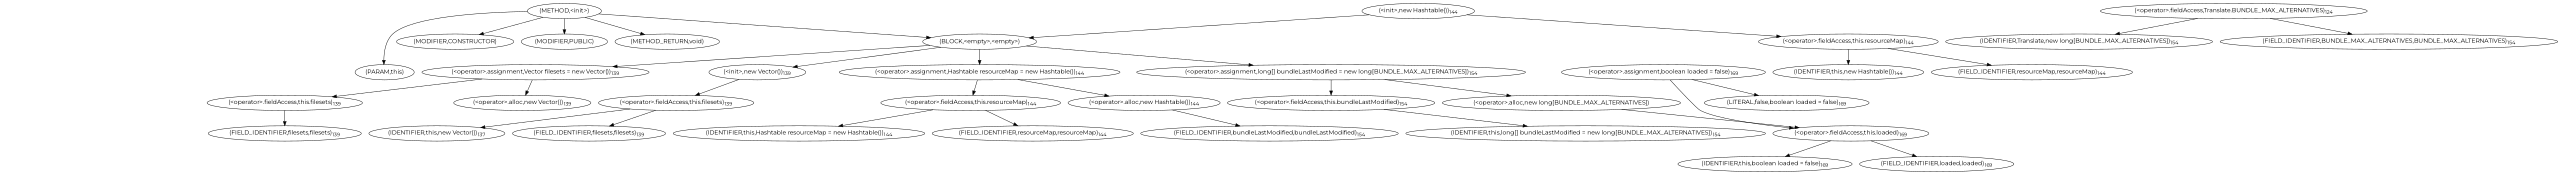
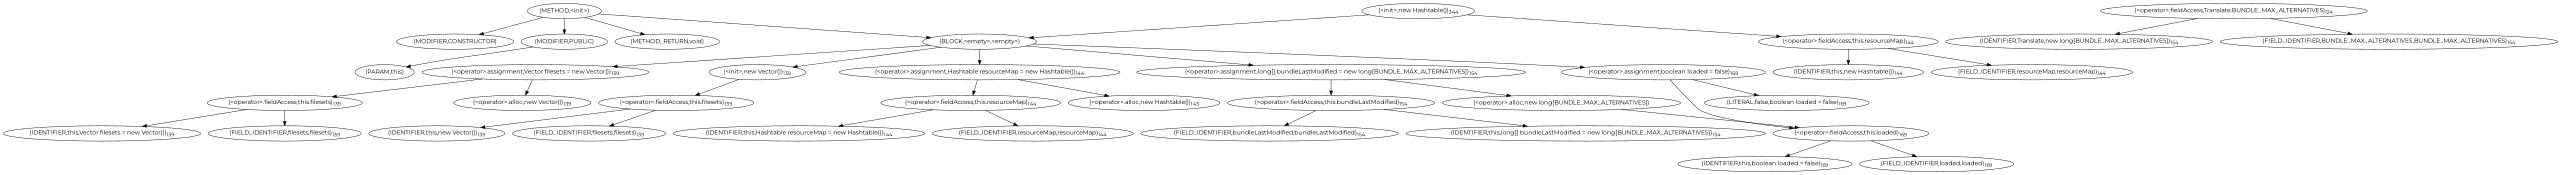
node "(<init>,new Hashtable())": text "144" -> "344"
edge "(METHOD,<init>)" -> "(PARAM,this)": now "(MODIFIER,PUBLIC)" -> "(PARAM,this)"
edge "(BLOCK,<empty>,<empty>)" -> "(<operator>.assignment,boolean loaded = false)": added
node "(<operator>.alloc,new Hashtable())": text "144" -> "143"
edge "(<operator>.alloc,new Hashtable())" -> "(FIELD_IDENTIFIER,bundleLastModified,bundleLastModified)": now "(<operator>.fieldAccess,this.bundleLastModified)" -> "(FIELD_IDENTIFIER,bundleLastModified,bundleLastModified)"
node "(IDENTIFIER,this,Vector filesets = new Vector())": added
node "(IDENTIFIER,this,new Vector())": text "137" -> "139"
